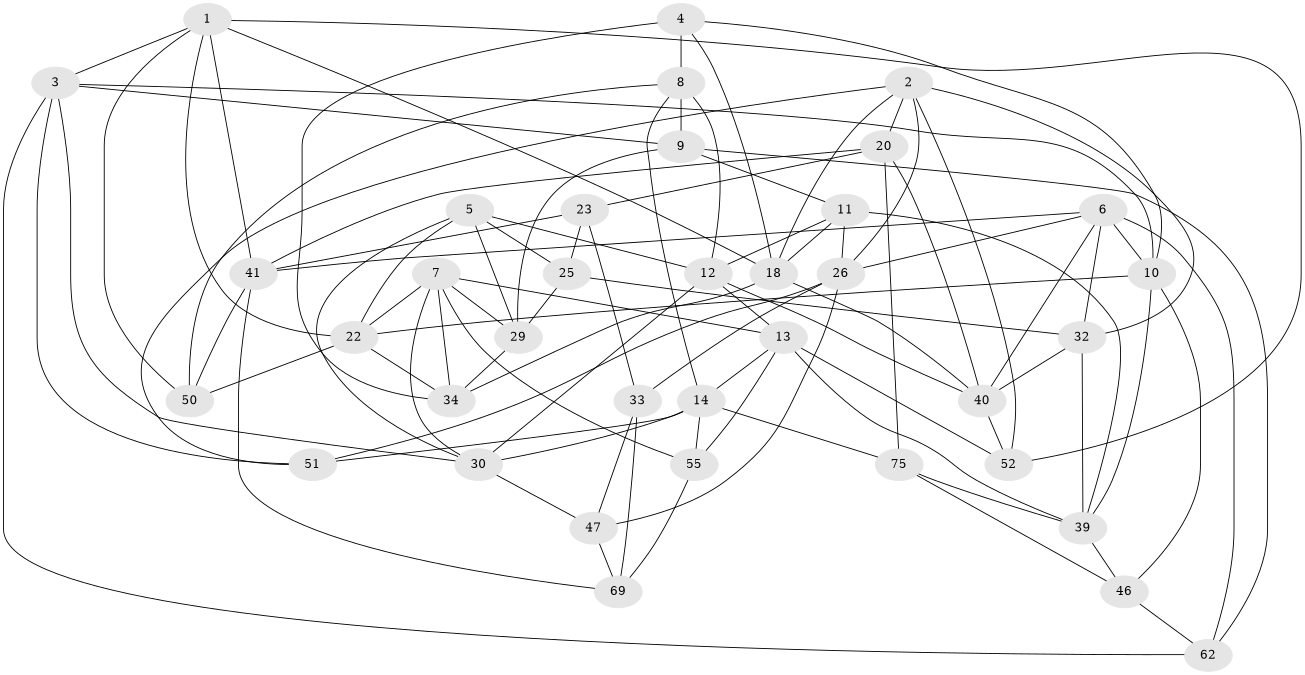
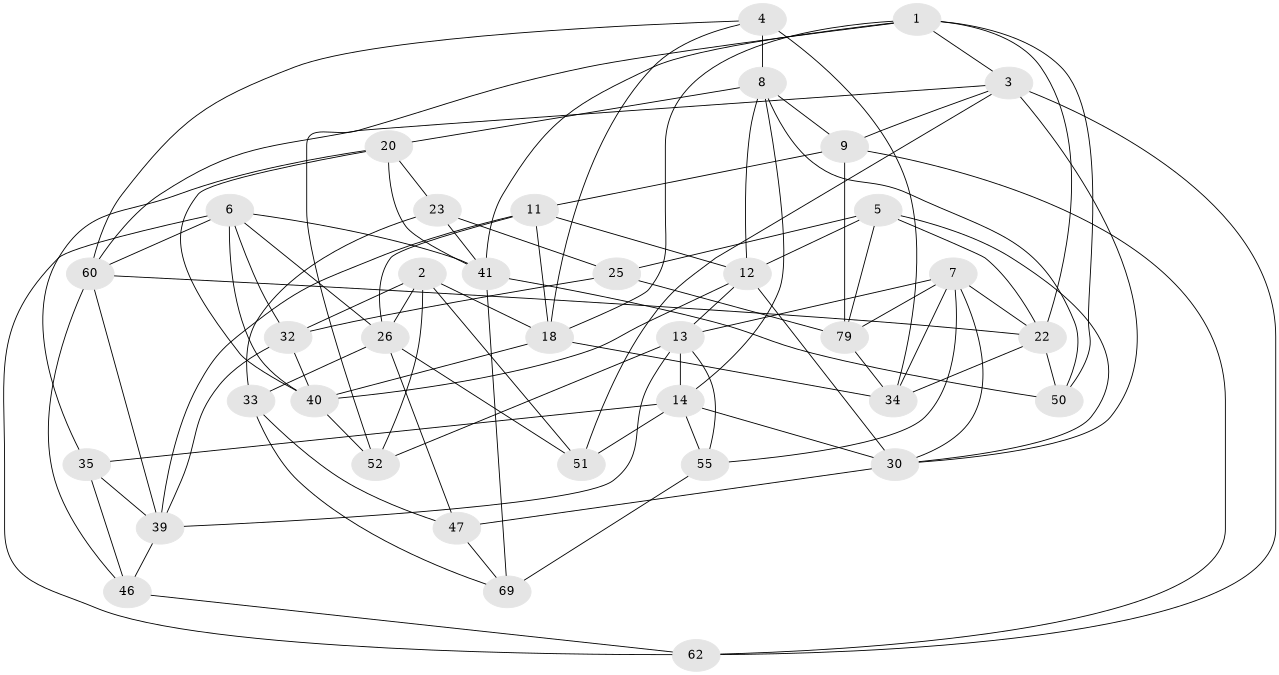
edge "2" -- "20": now "8" -- "20"
node "10": label "10" -> "60"
node "29": label "29" -> "79"
node "75": label "75" -> "35"
